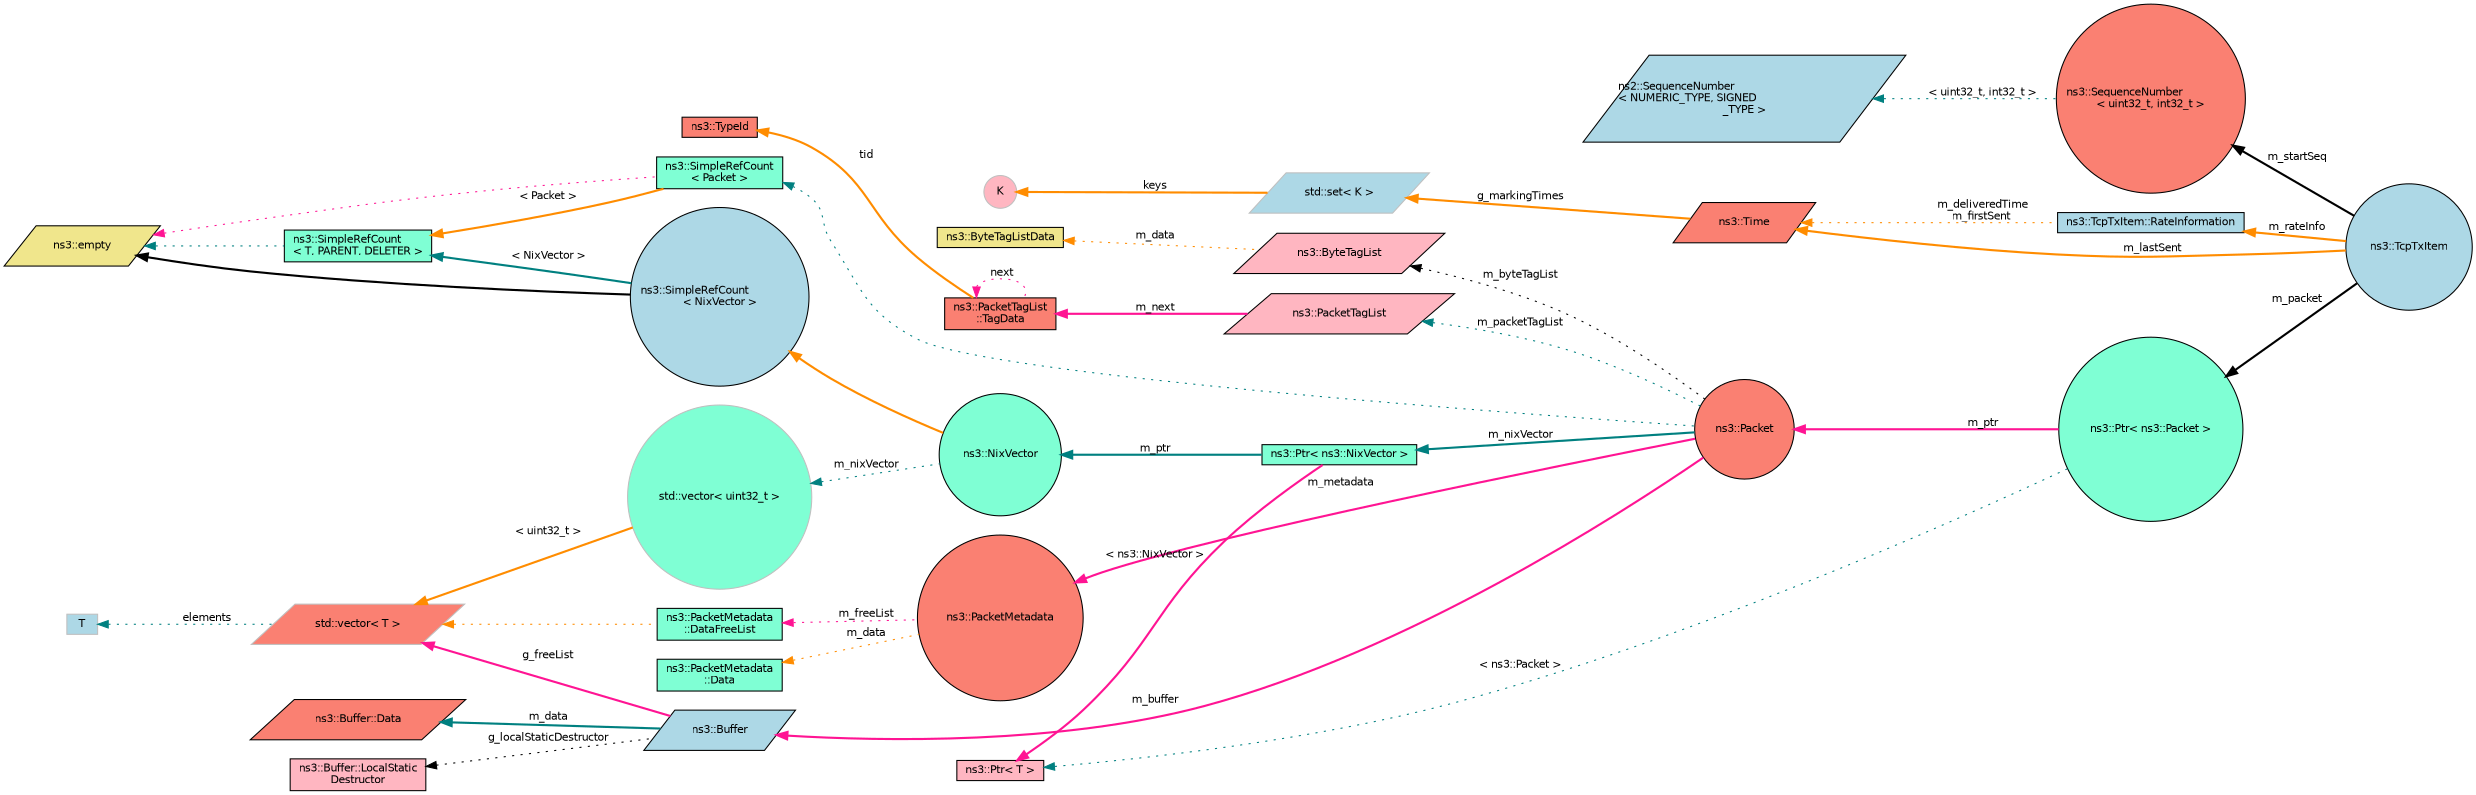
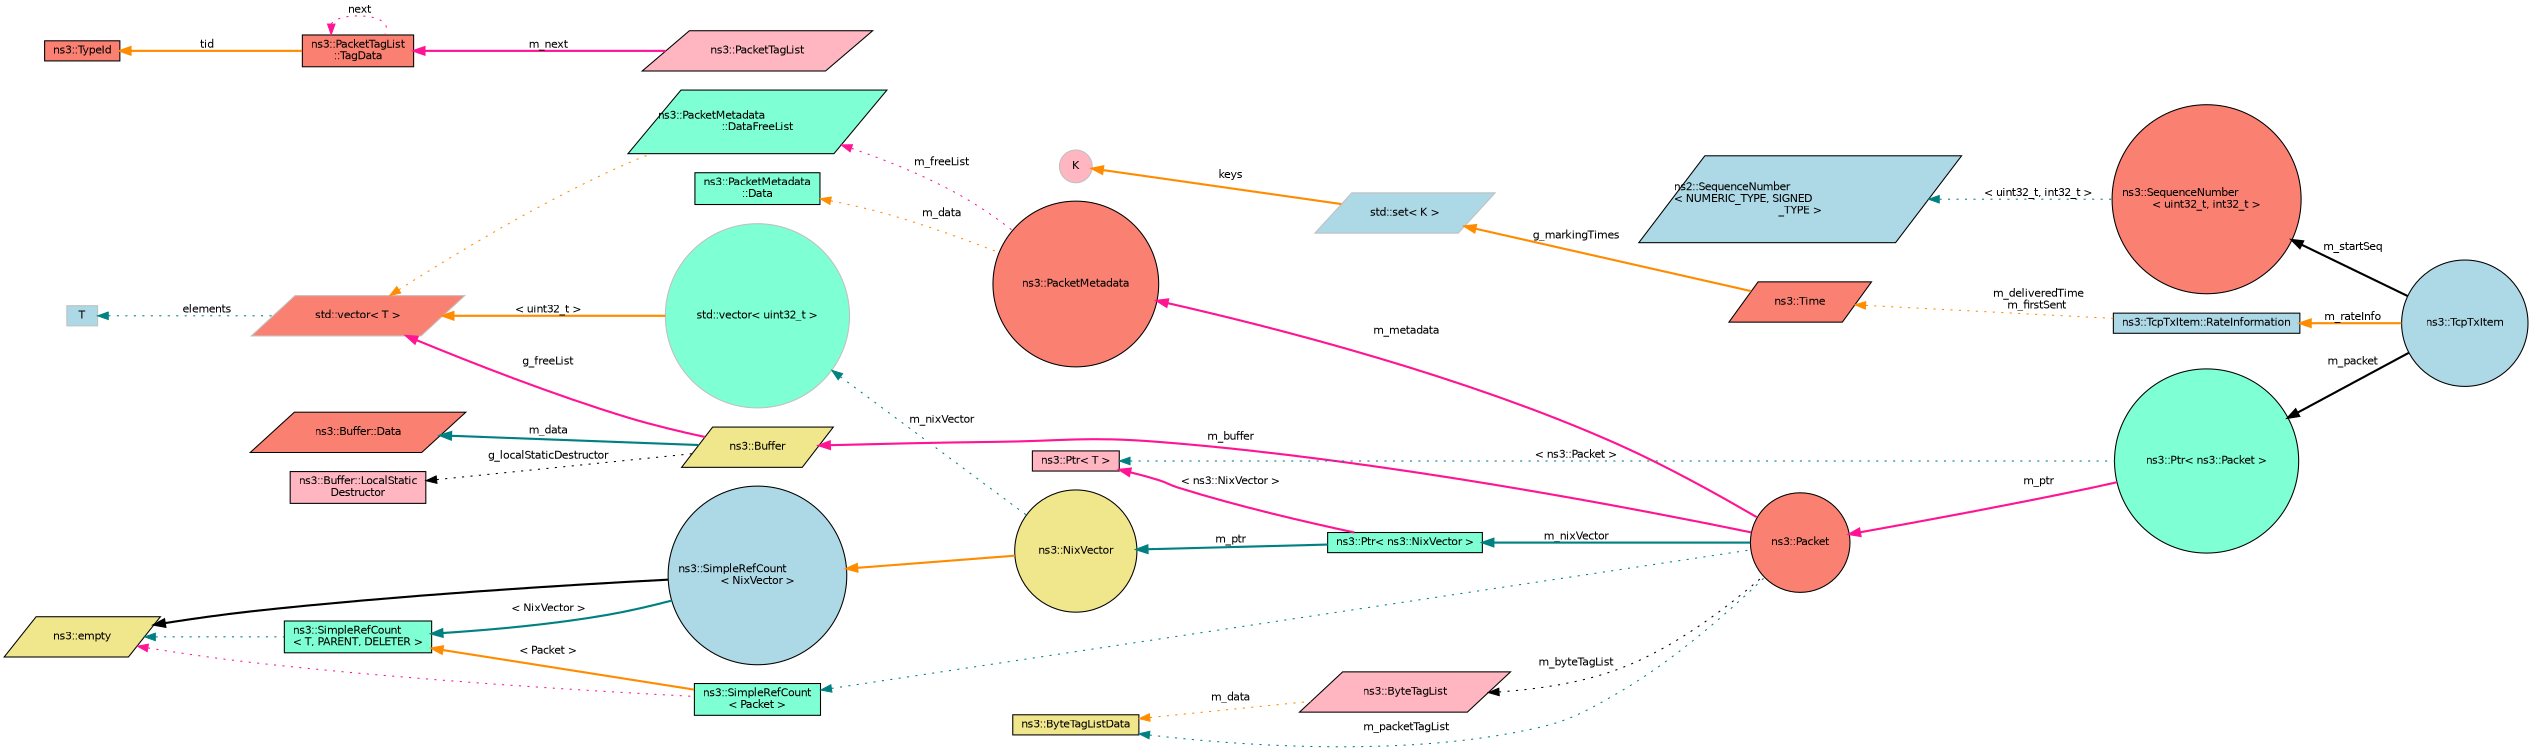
edge "ns3::TcpTxItem" -> "ns3::Time": removed, label "m_lastSent"
edge "ns3::Packet" -> "ns3::PacketTagList": now "ns3::Packet" -> "ns3::ByteTagListData"
node "ns3::NixVector": fillcolor aquamarine -> khaki
node "ns3::PacketMetadata ::DataFreeList": shape box -> parallelogram
node "ns3::Buffer": fillcolor lightblue -> khaki
